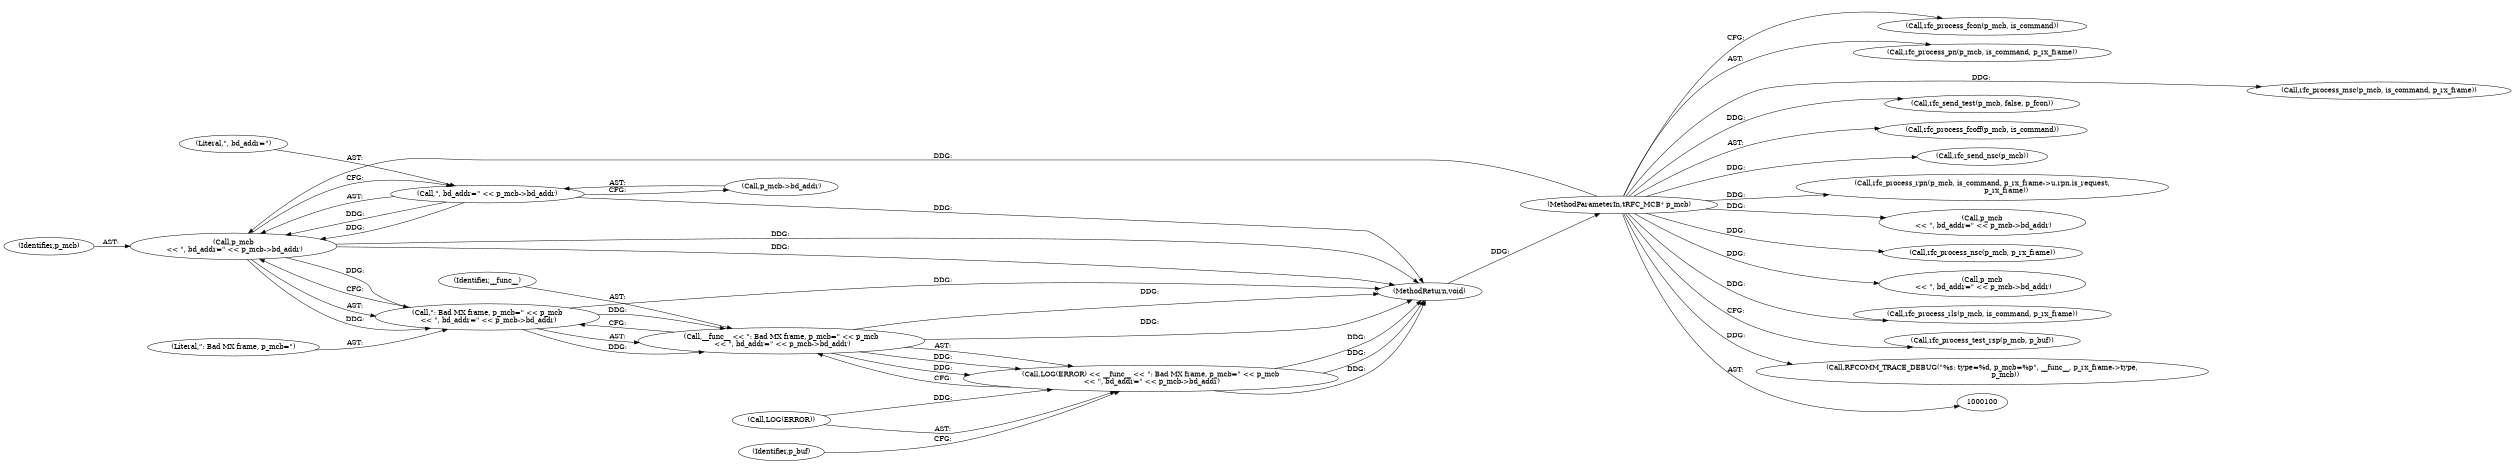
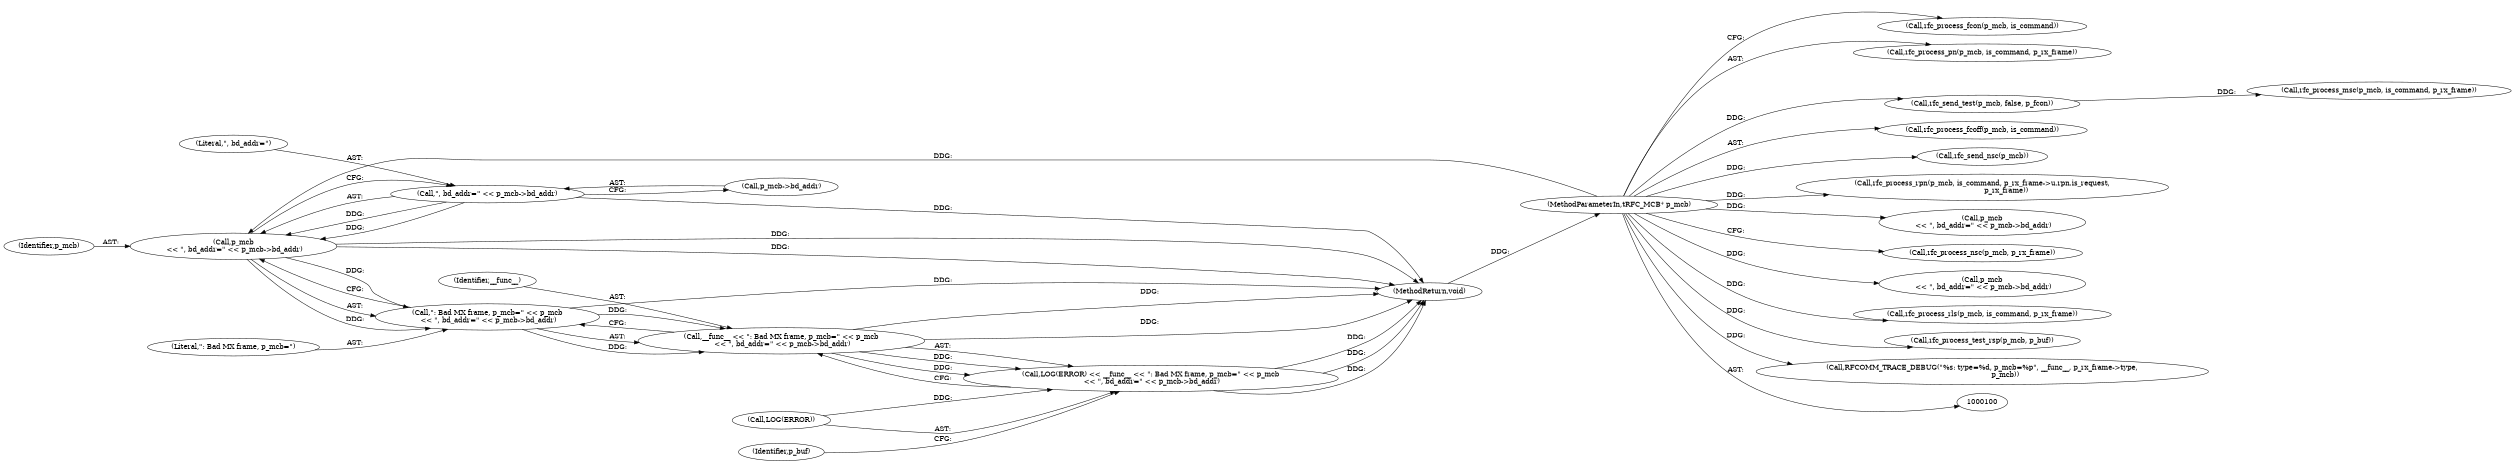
edge "(MethodParameterIn,tRFC_MCB* p_mcb)" -> "(Call,rfc_process_msc(p_mcb, is_command, p_rx_frame))": now "(Call,rfc_send_test(p_mcb, false, p_fcon))" -> "(Call,rfc_process_msc(p_mcb, is_command, p_rx_frame))"
edge "(MethodParameterIn,tRFC_MCB* p_mcb)" -> "(Call,rfc_process_nsc(p_mcb, p_rx_frame))": label "DDG: " -> "CFG: "
edge "(MethodParameterIn,tRFC_MCB* p_mcb)" -> "(Call,rfc_process_test_rsp(p_mcb, p_buf))": label "CFG: " -> "DDG: "
